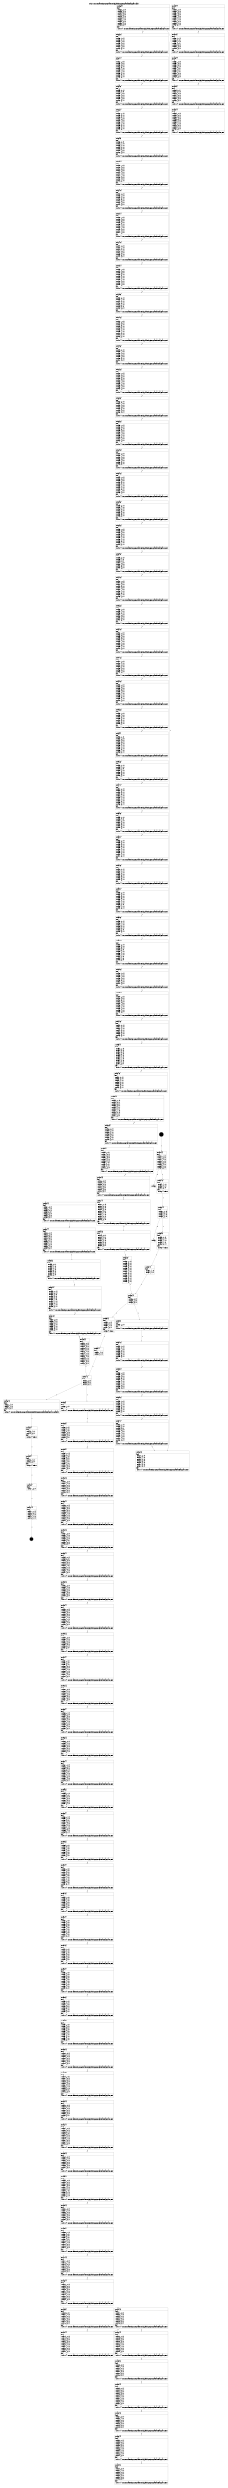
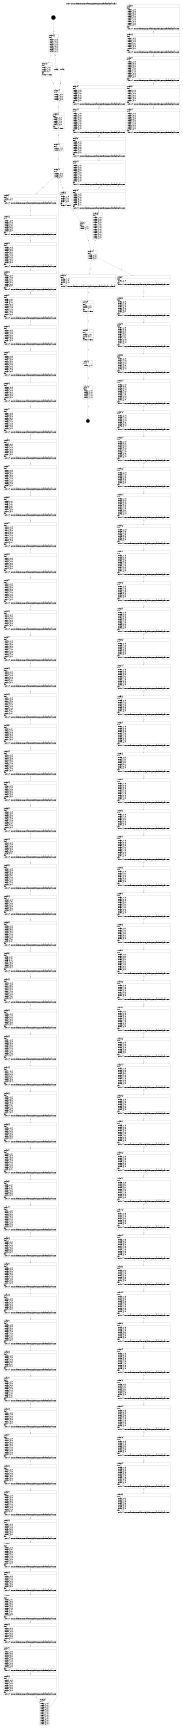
edge "0x10963c [41]" -> "0x109620 [28]": reversed
edge "0x109551 [14]" -> "0x10a45c": reversed
edge "0x10a1a7 [28]" -> "0x10a17b [44]": reversed
